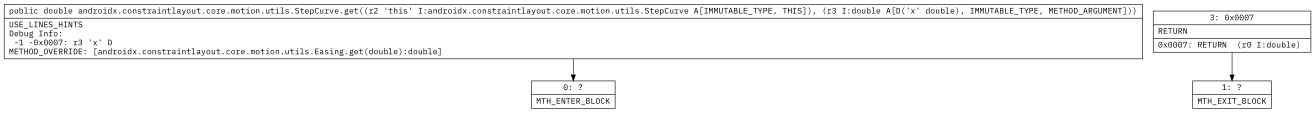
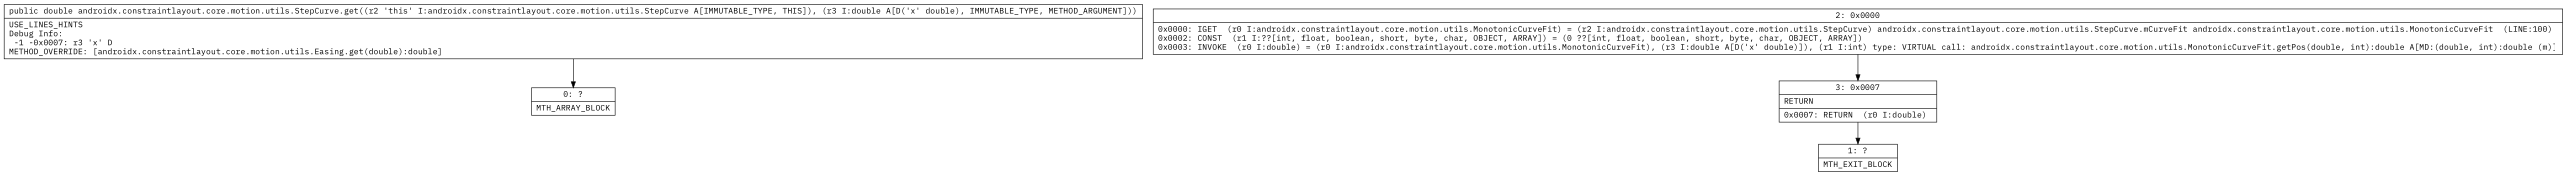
node "2: 0x0000": added
node "0: ?": text "MTH_ENTER_BLOCK" -> "MTH_ARRAY_BLOCK"
